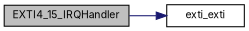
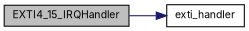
node "exti_exti": label "exti_exti" -> "exti_handler"
